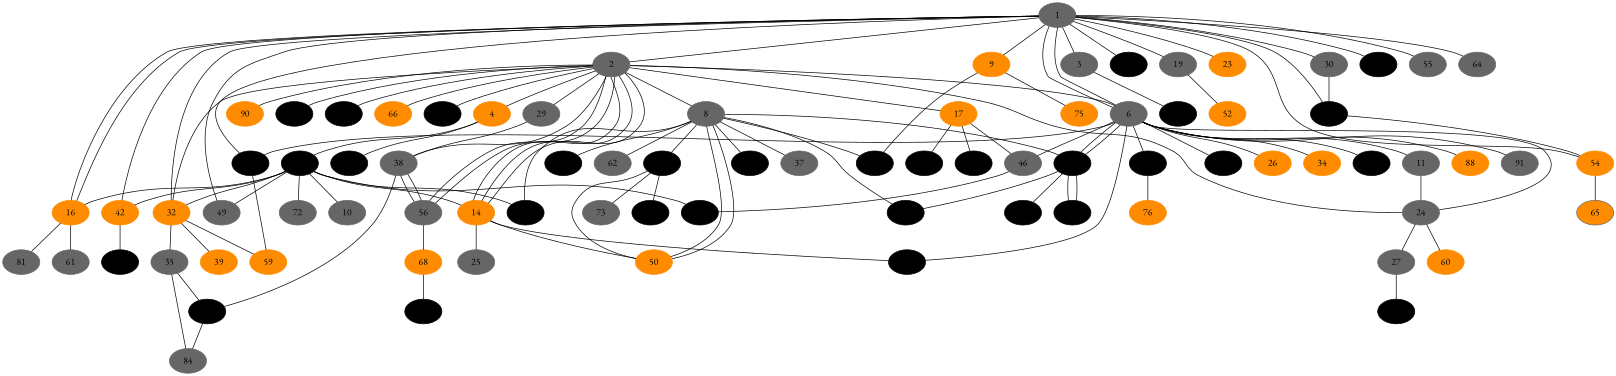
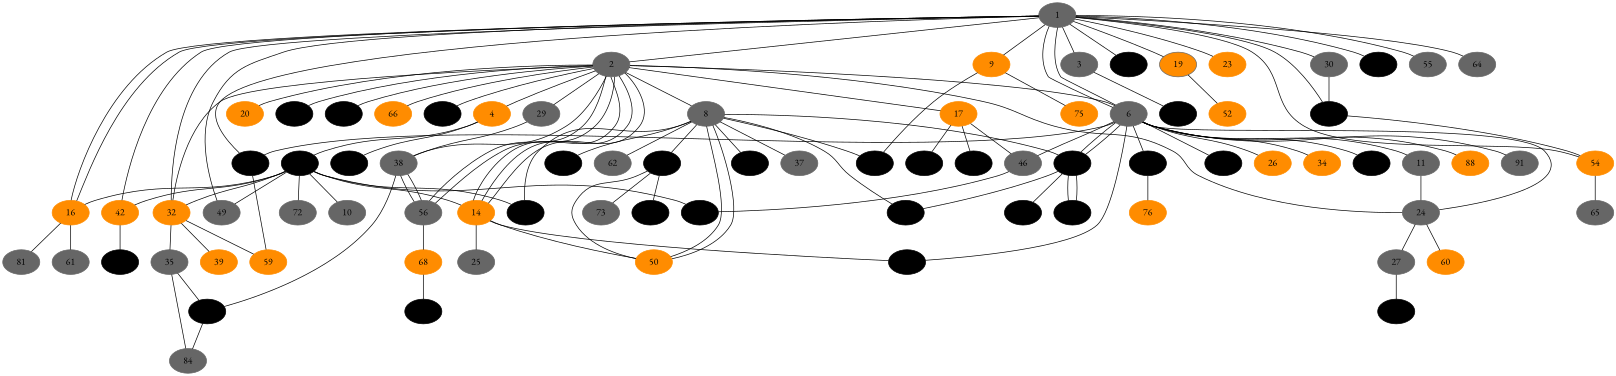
node "19": fillcolor gray40 -> darkorange
node "90": label "90" -> "20"
node "65": fillcolor darkorange -> gray40
